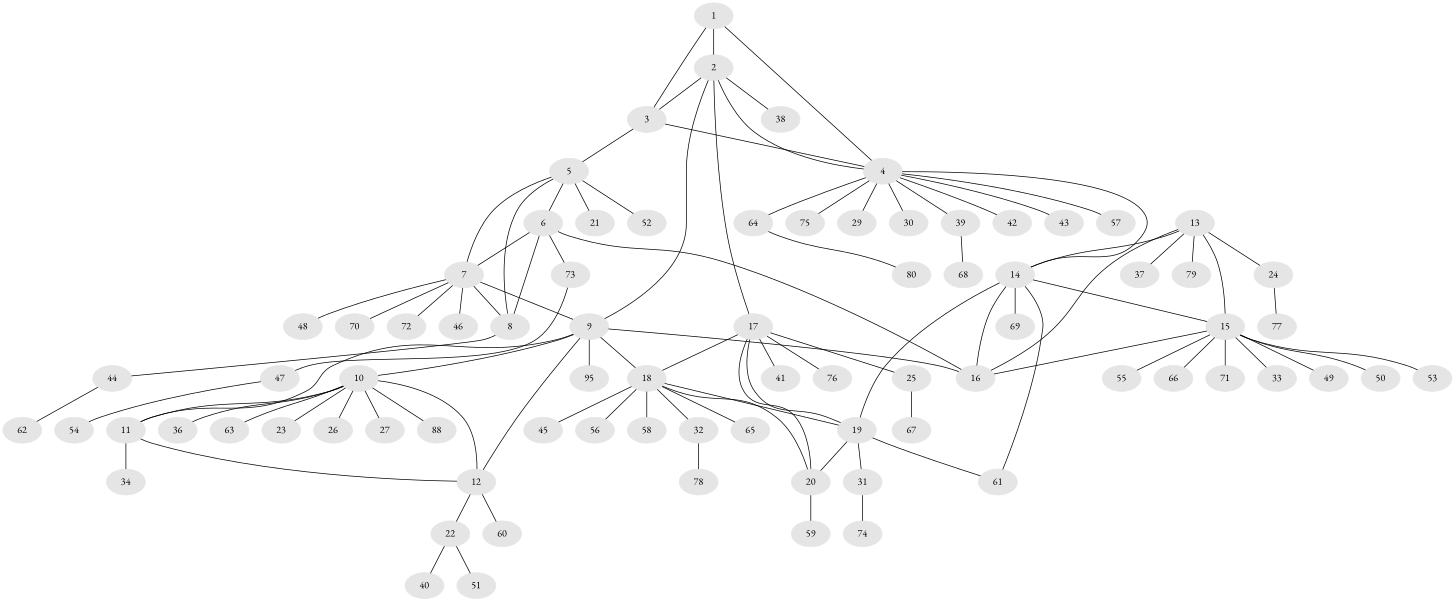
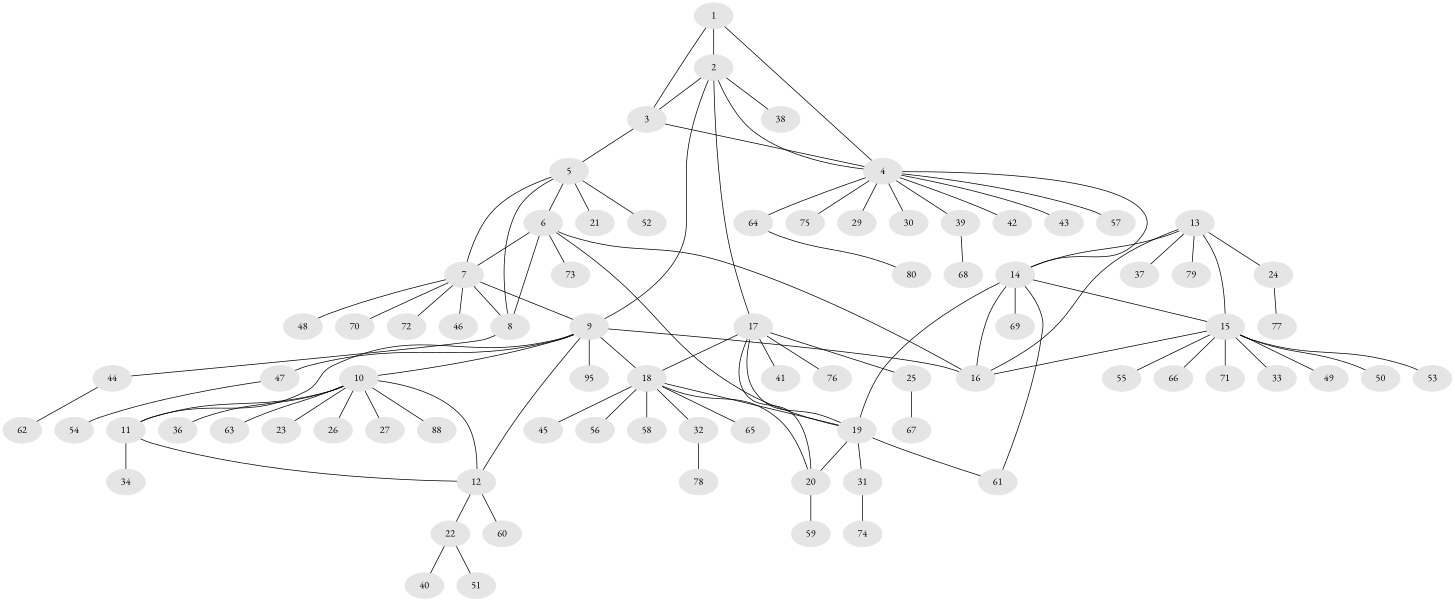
edge "6" -- "19": added
edge "73" -- "47": now "9" -- "47"
